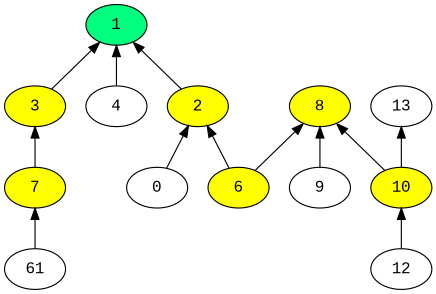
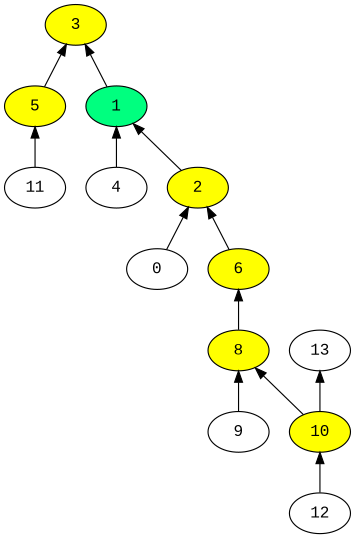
edge "3" -> "1": reversed
edge "6" -> "8": reversed
node "7": label "7" -> "5"
node "61": label "61" -> "11"
